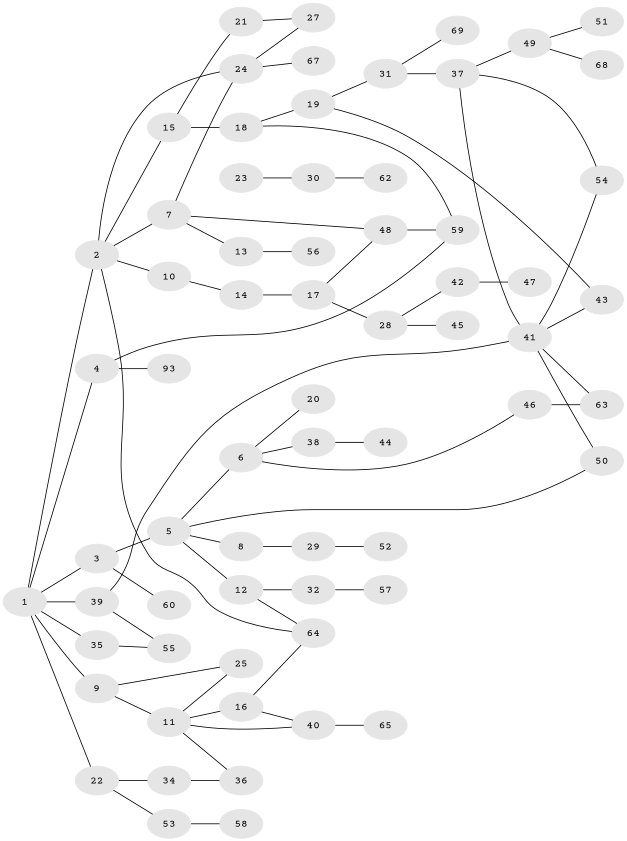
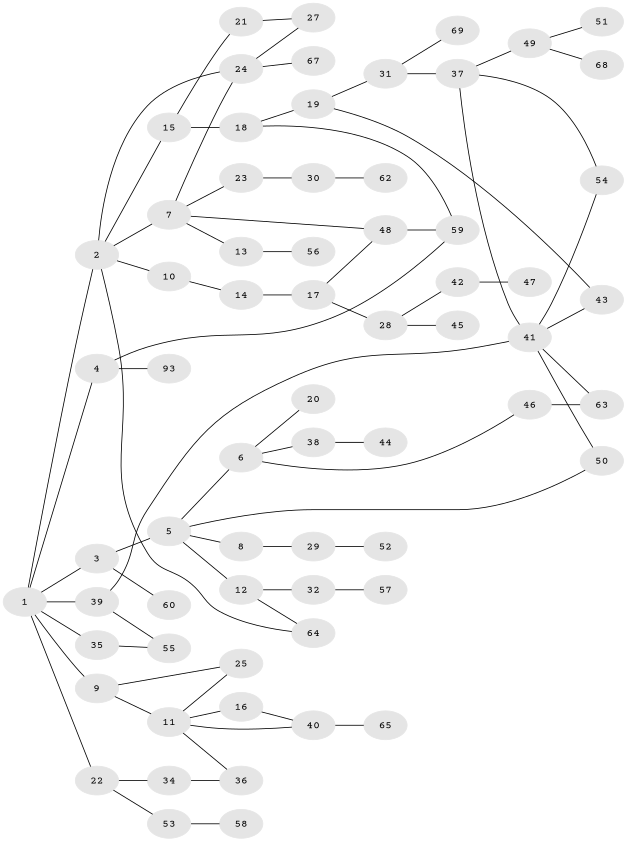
edge "23" -- "7": added
edge "64" -- "16": removed
